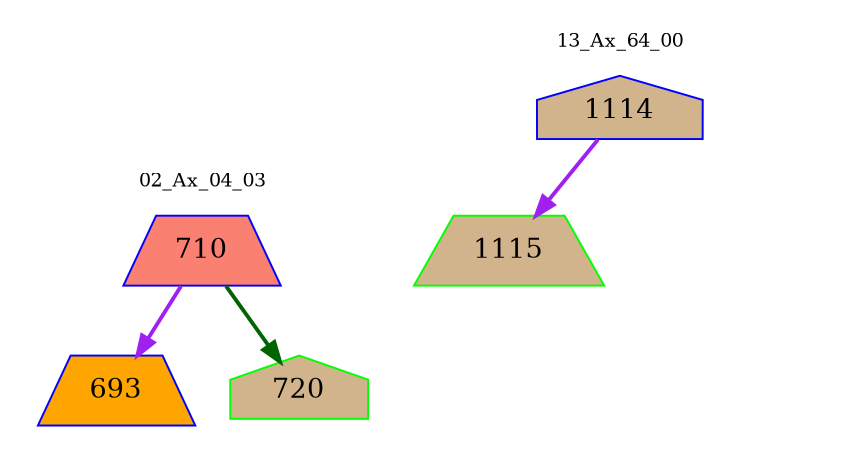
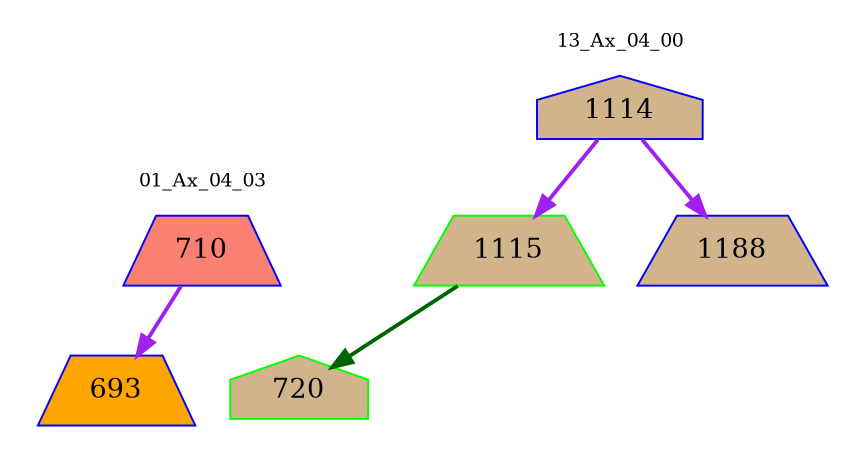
cluster "13_Ax_64_00": label "13_Ax_64_00" -> "13_Ax_04_00"
cluster "02_Ax_04_03": label "02_Ax_04_03" -> "01_Ax_04_03"
node "1188": added
edge "710" -> "720": now "1115" -> "720"
